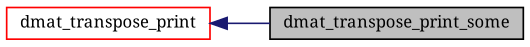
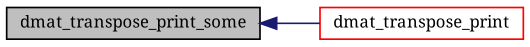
edge "dmat_transpose_print_some" -> "dmat_transpose_print": reversed
